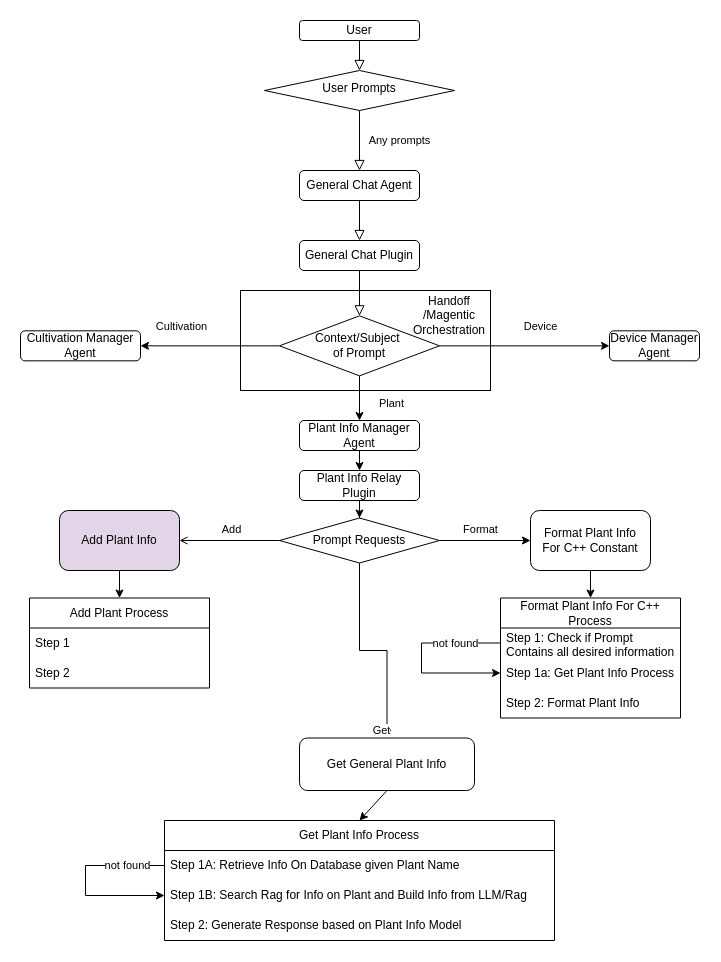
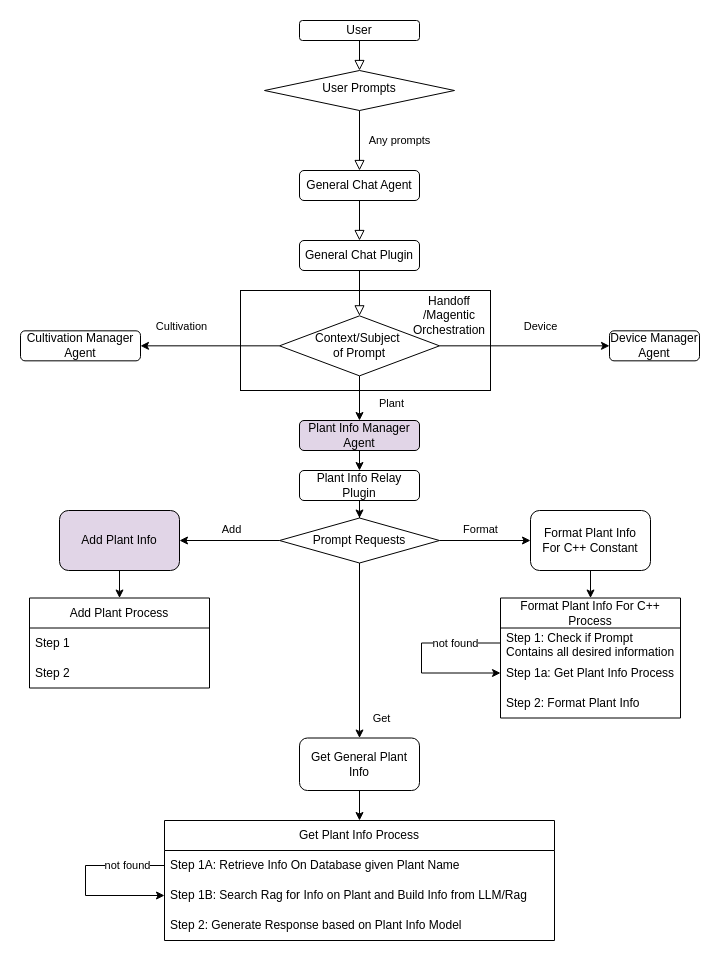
node "Plant Info Manager Agent": fillcolor #ffffff -> #e1d5e7
edge "Prompt Requests" -> "Add Plant Info": arrowhead open -> classic
node "Get General Plant Info": size 175x53 -> 120x53
